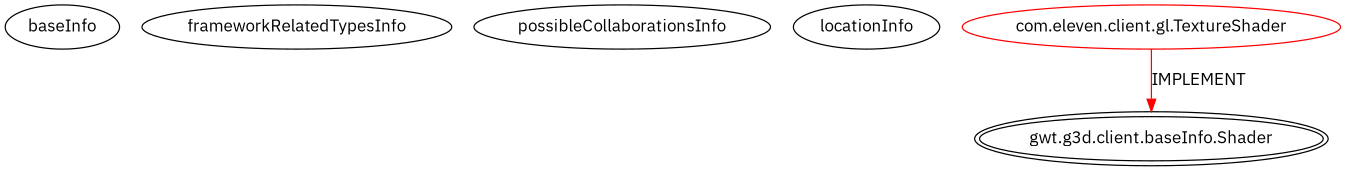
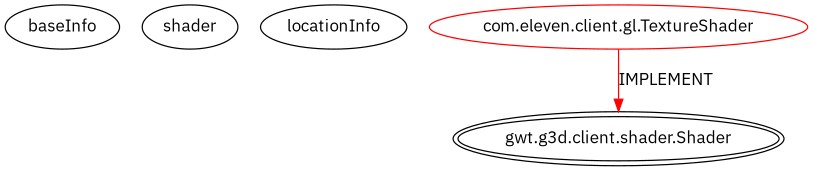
node "frameworkRelatedTypesInfo": label "frameworkRelatedTypesInfo" -> "shader"
node "possibleCollaborationsInfo": removed
node "gwt.g3d.client.baseInfo.Shader": label "gwt.g3d.client.baseInfo.Shader" -> "gwt.g3d.client.shader.Shader"
